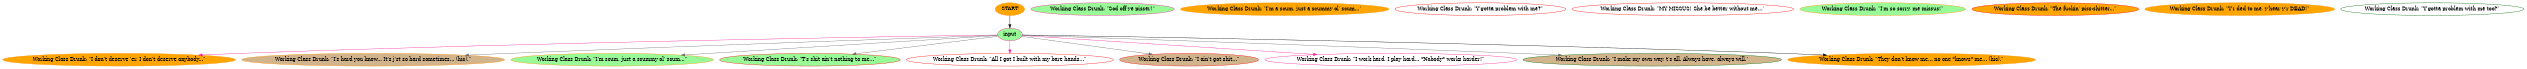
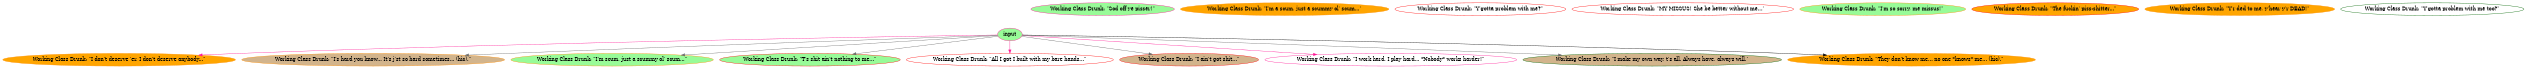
node "START": removed
